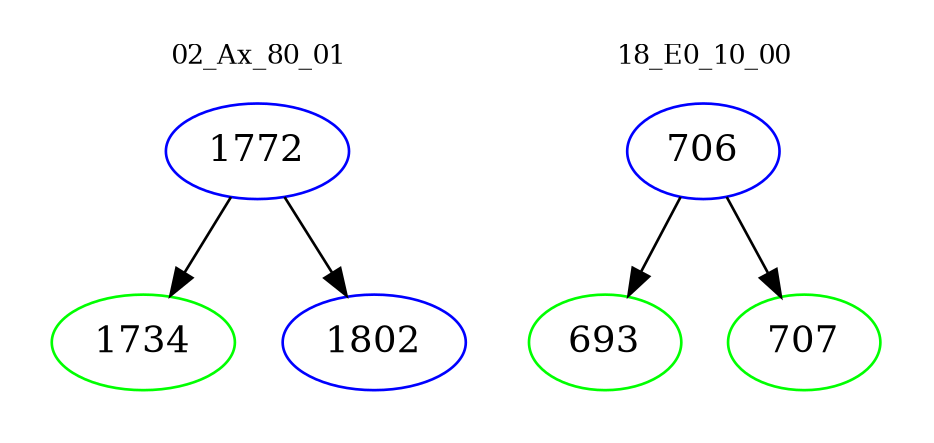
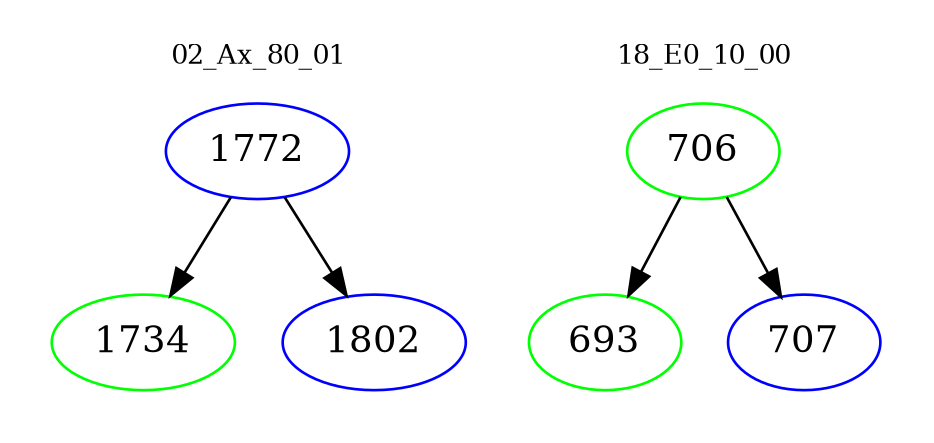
node "706": color blue -> green
node "707": color green -> blue
